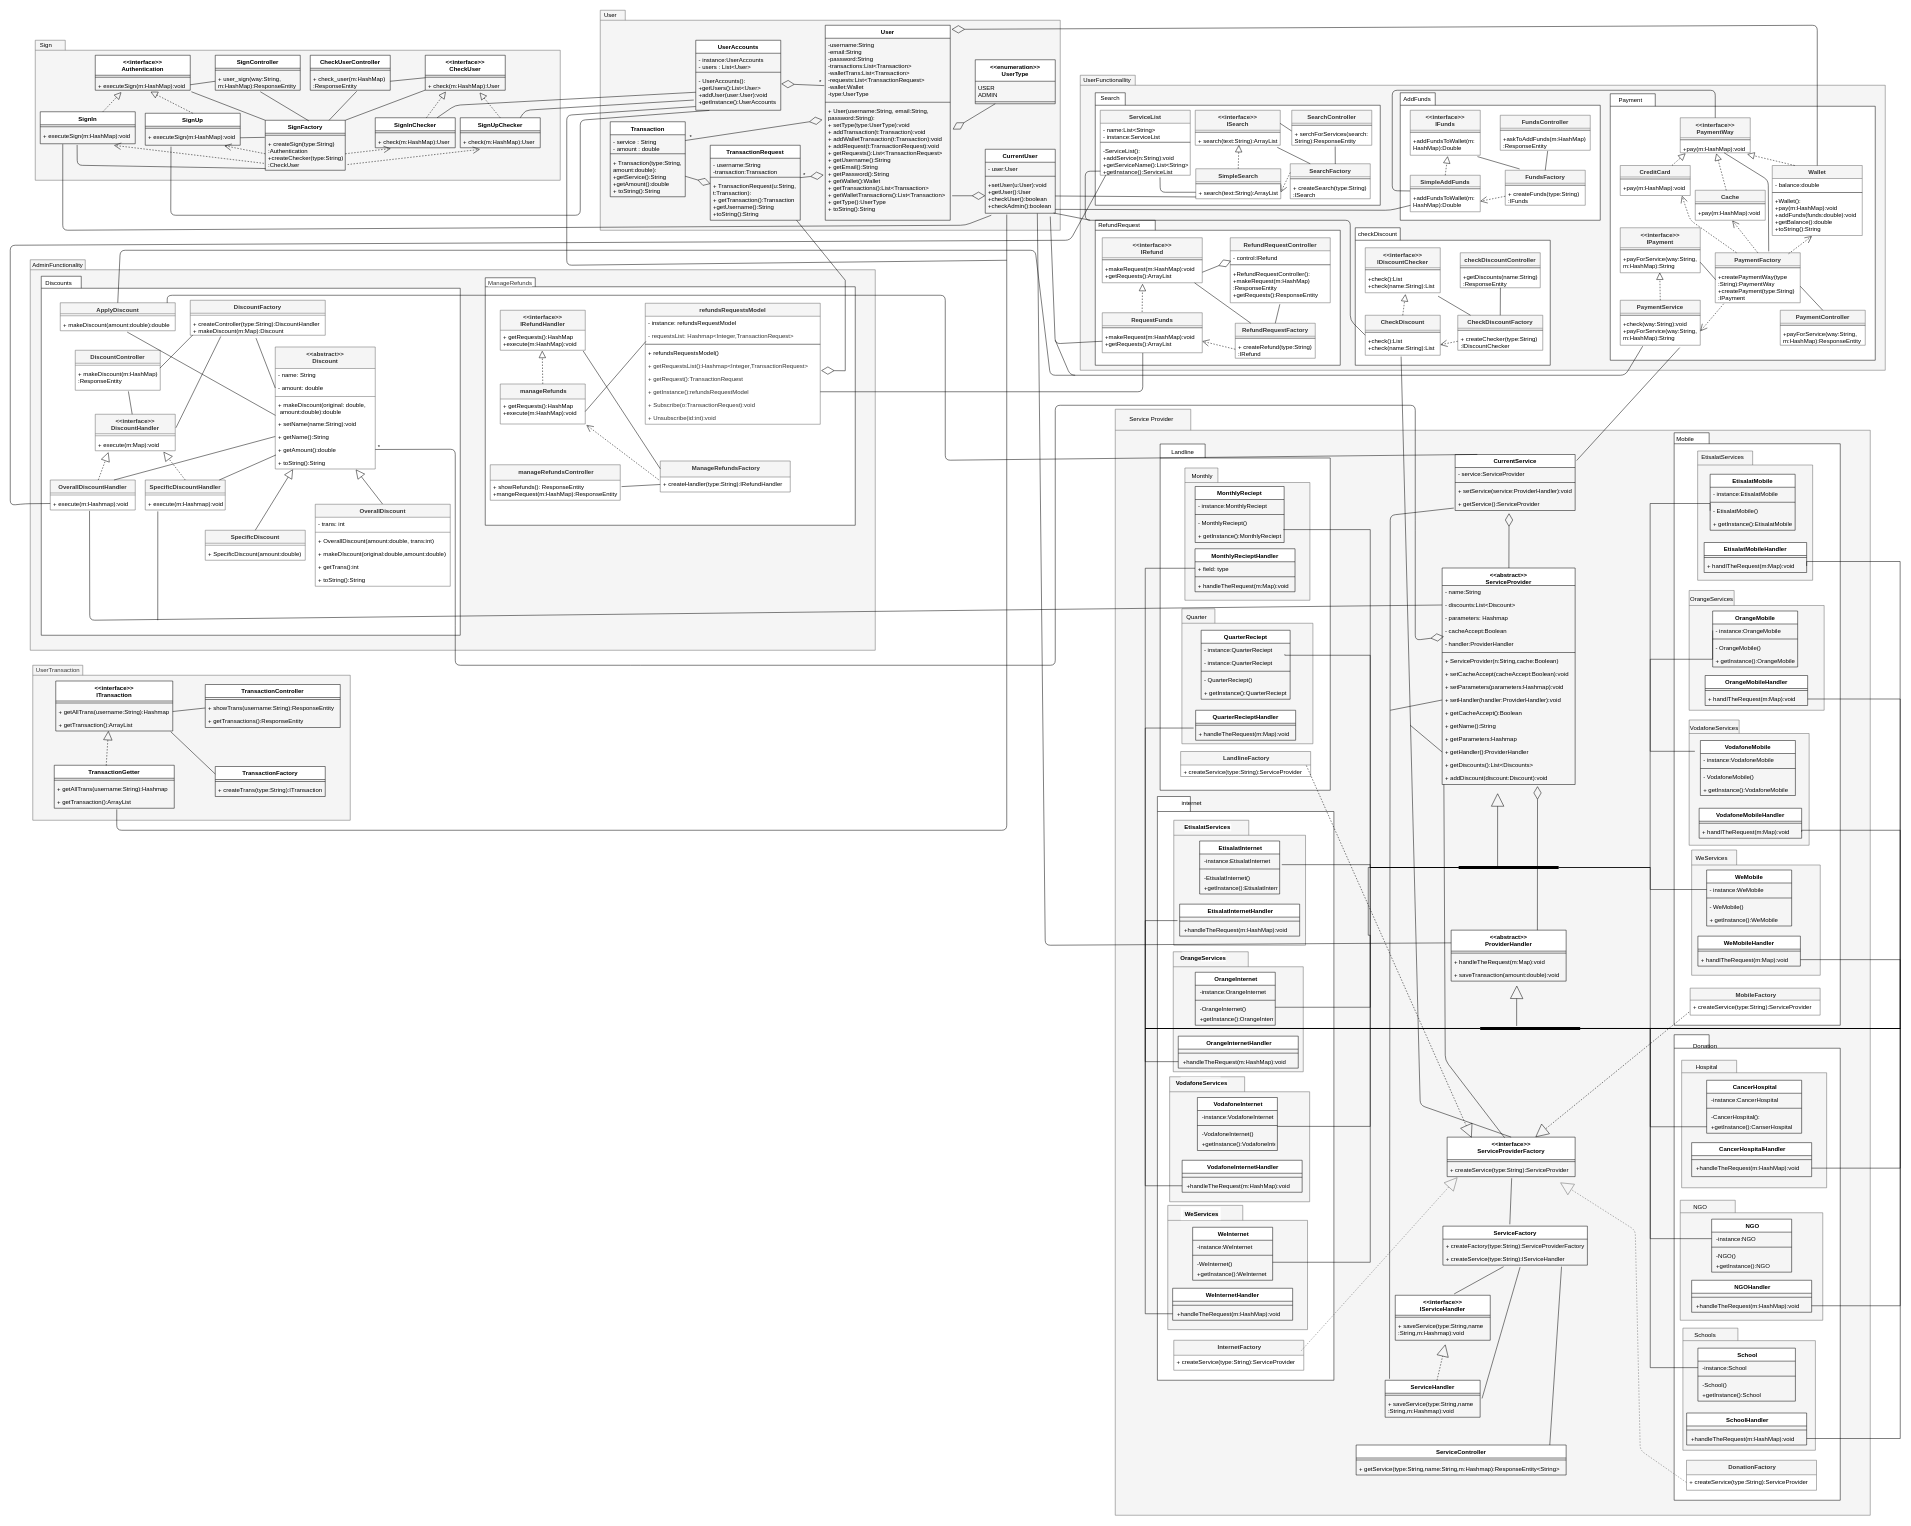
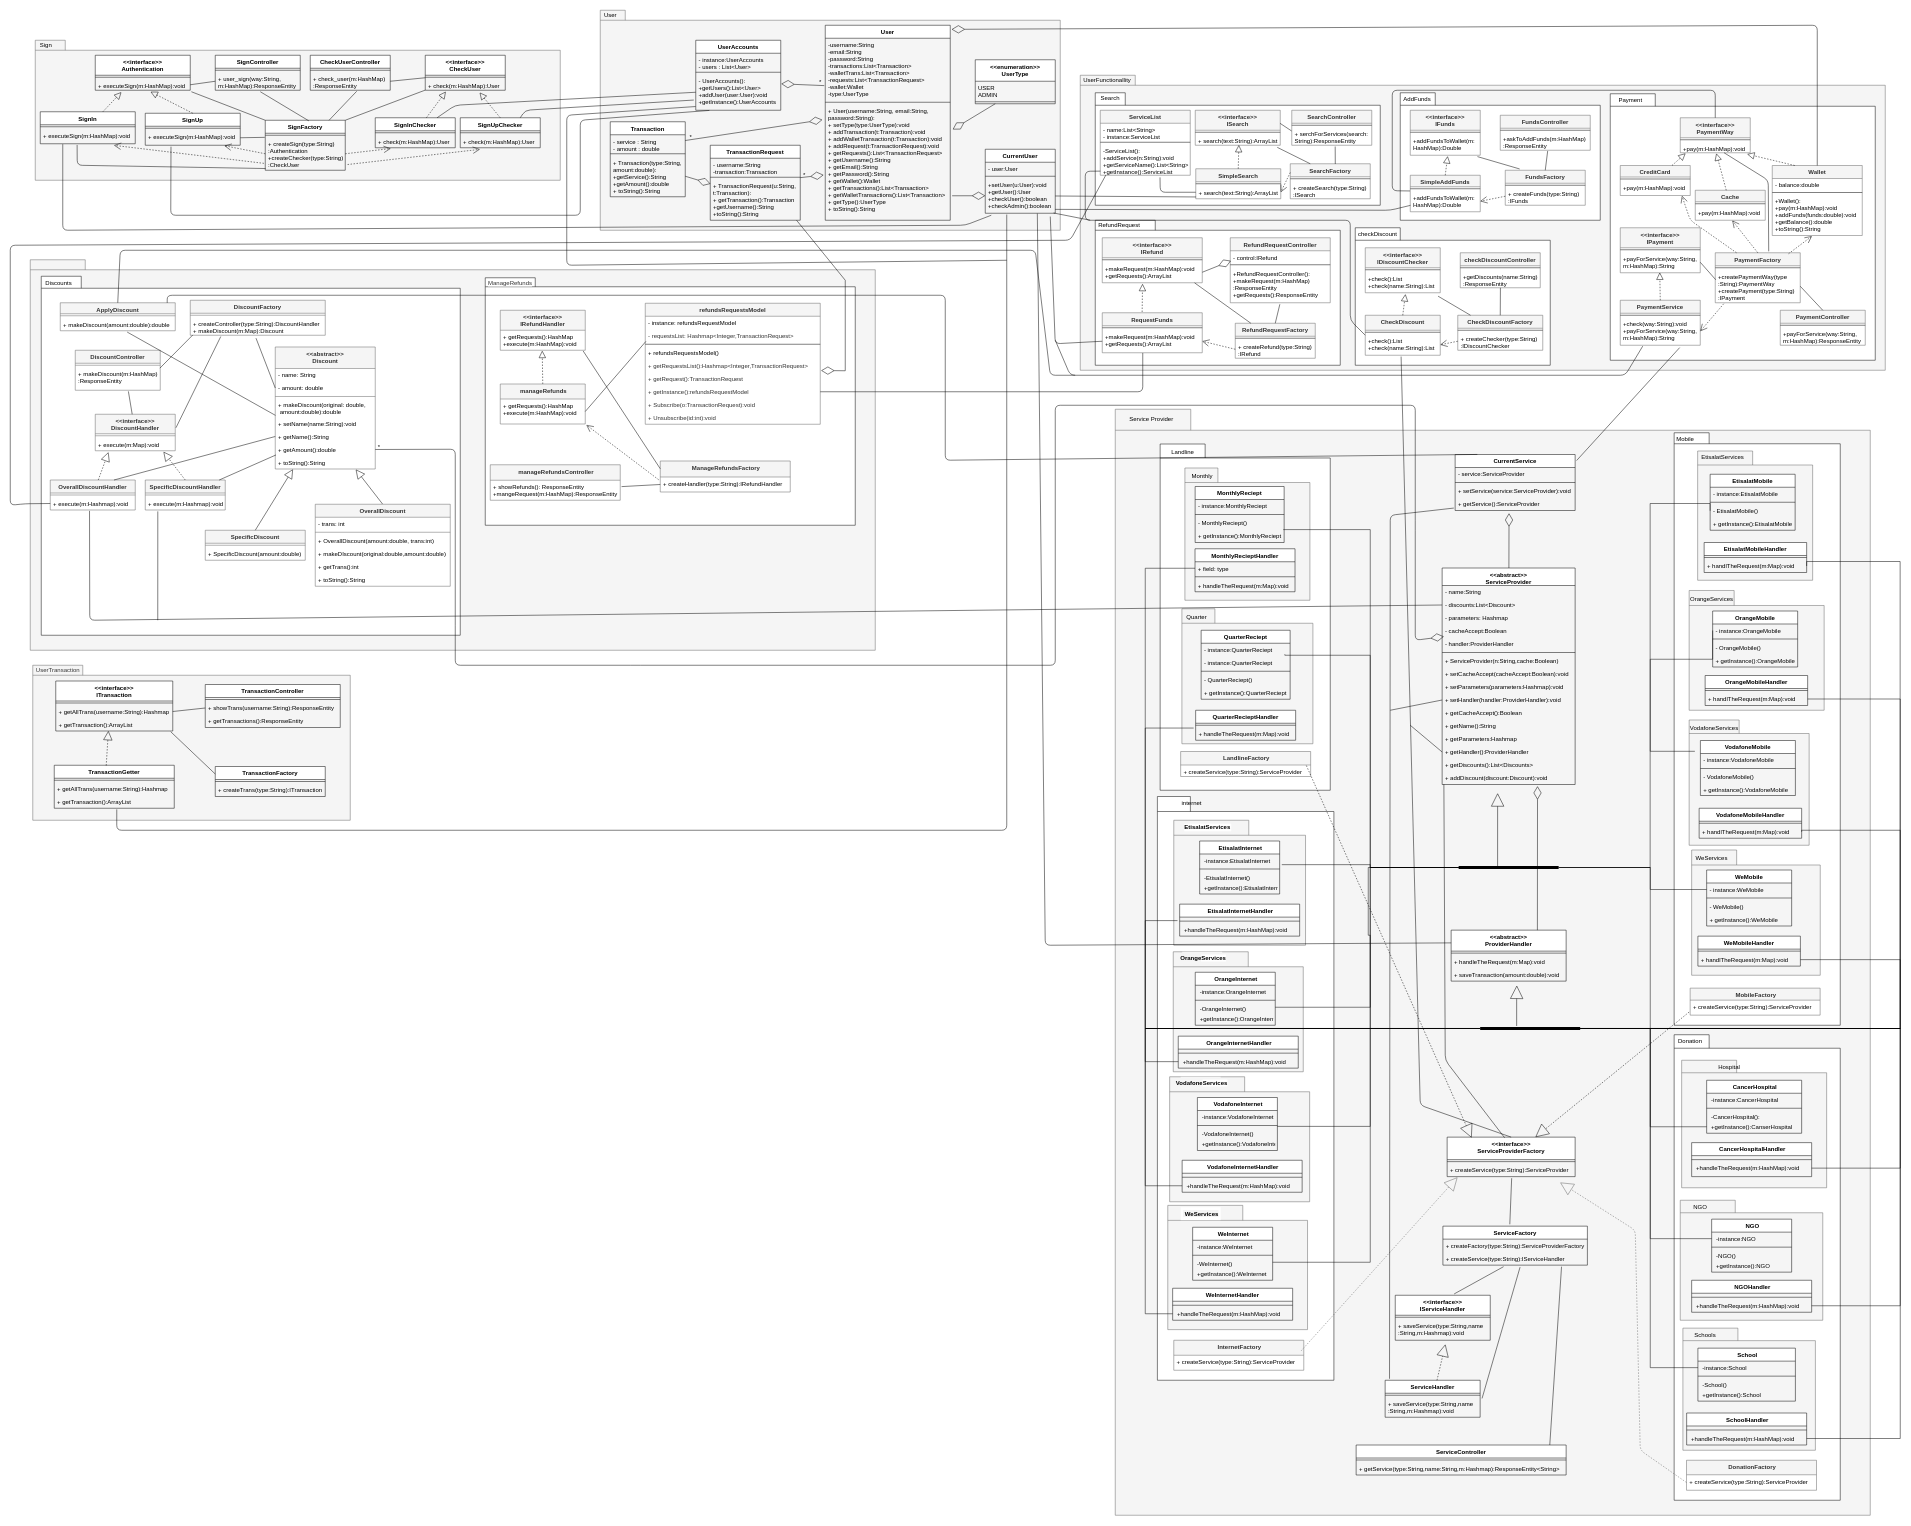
node "AdminFunctionality": removed
node "+ setService(service:ProviderHandler):void": label "+ setService(service:ProviderHandler):void" -> "+ setService(service:ServiceProvider):void"
node "Donation": moved (1705, 1046) -> (1690, 1041)
node "Hospital": moved (1707, 1067) -> (1729, 1067)
